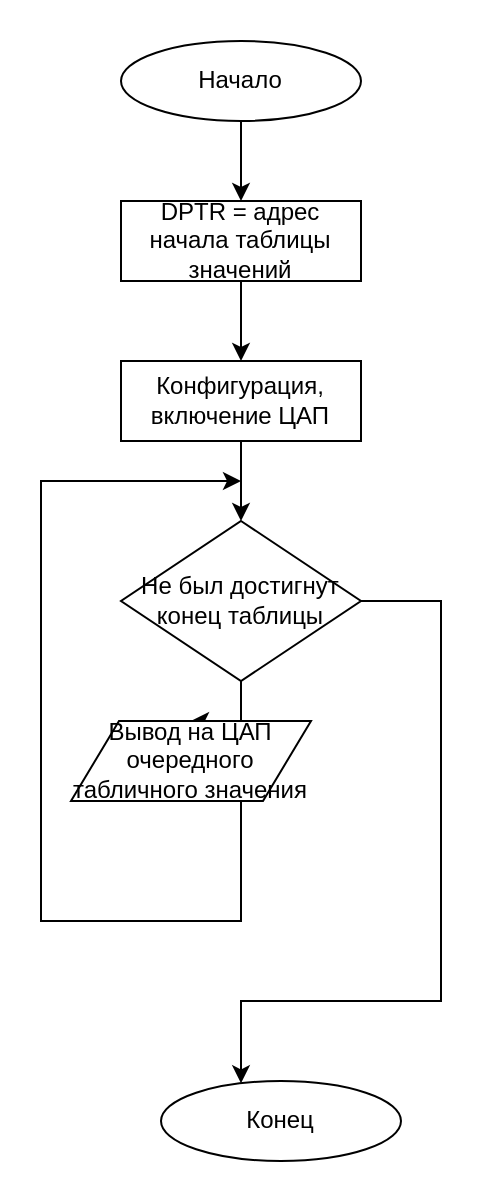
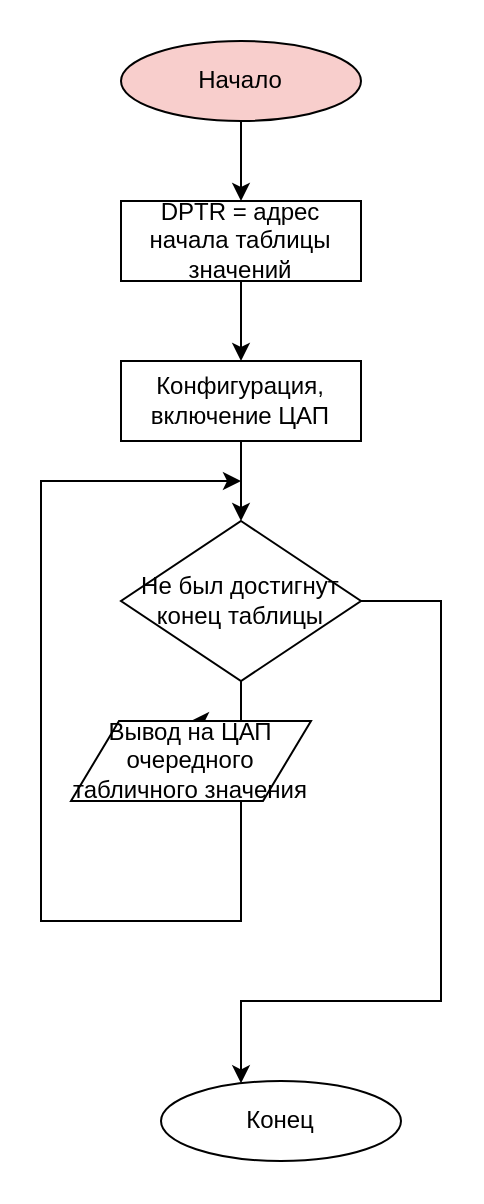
node "Начало": fillcolor #ffffff -> #f8cecc
